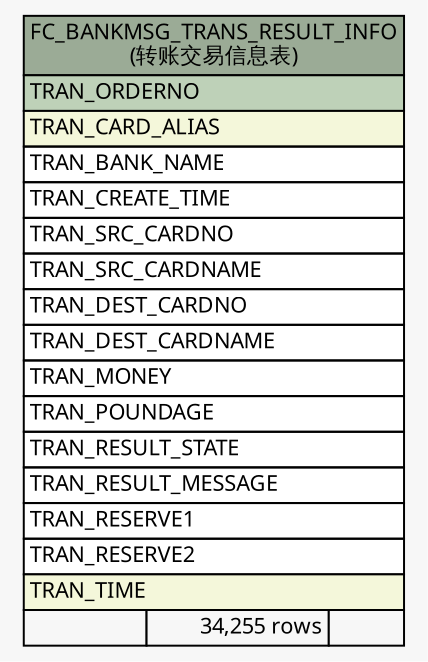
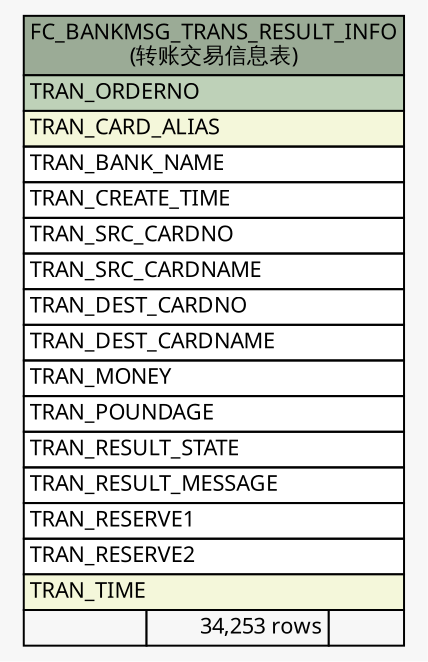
node "FC_BANKMSG_TRANS_RESULT_INFO": text "34,255 rows" -> "34,253 rows"
